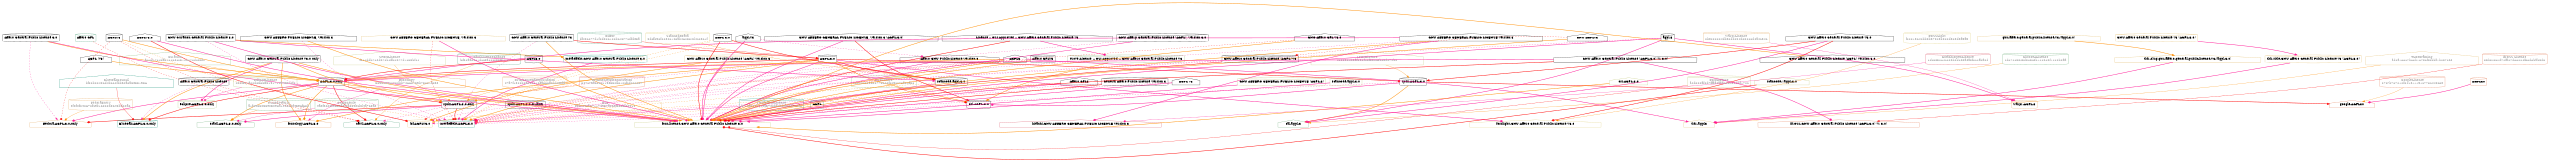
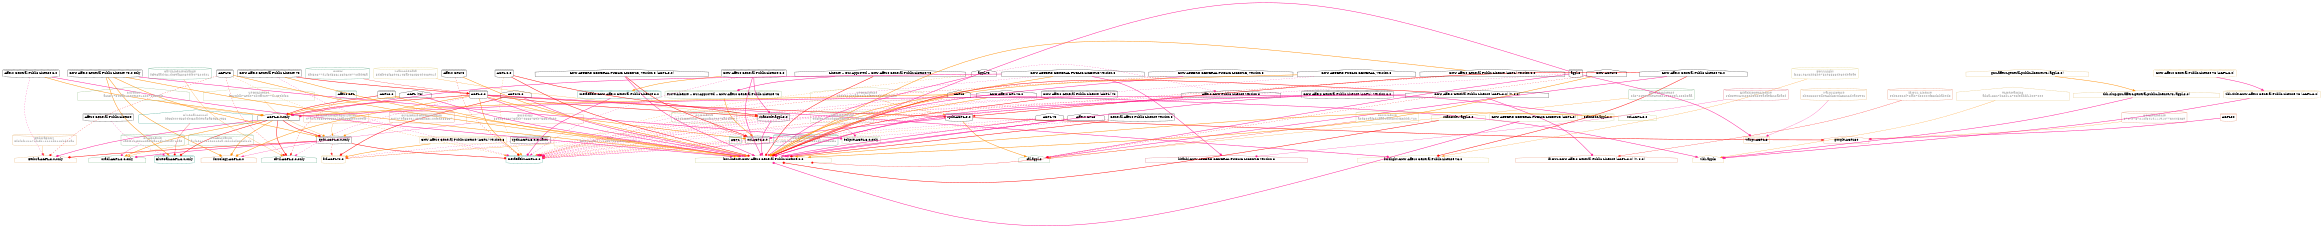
node "GNU Curation General Public License 3.0": label "GNU Curation General Public License 3.0" -> "GNU Affero General Public License 3.0"
node "GNU AFFERO PUBLIC LICENSE, Version 3": label "GNU AFFERO PUBLIC LICENSE, Version 3" -> "GNU AFFERO PUBLIC GENERAL, Version 3"
node "GNU AFFERO GENERAL PUBLIC LICENSE, version 3": color #deb256 -> black
edge "GNU AGPLv3" -> "GNU Affero General Public License (AGPL) v3": now "GNU AGPLv3" -> "cal:agpl-3"
node "AGPL-3.0-only": shape cylinder -> house
edge "GNU Affero General Public License (AGPL) version 3" -> "foss-license:GNU Affero General Public License 3.0": now "AGPL (v3)" -> "foss-license:GNU Affero General Public License 3.0"
edge "GNU Affero General Public License (AGPL) version 3.0" -> "metaeffekt:AGPL-3.0": added
